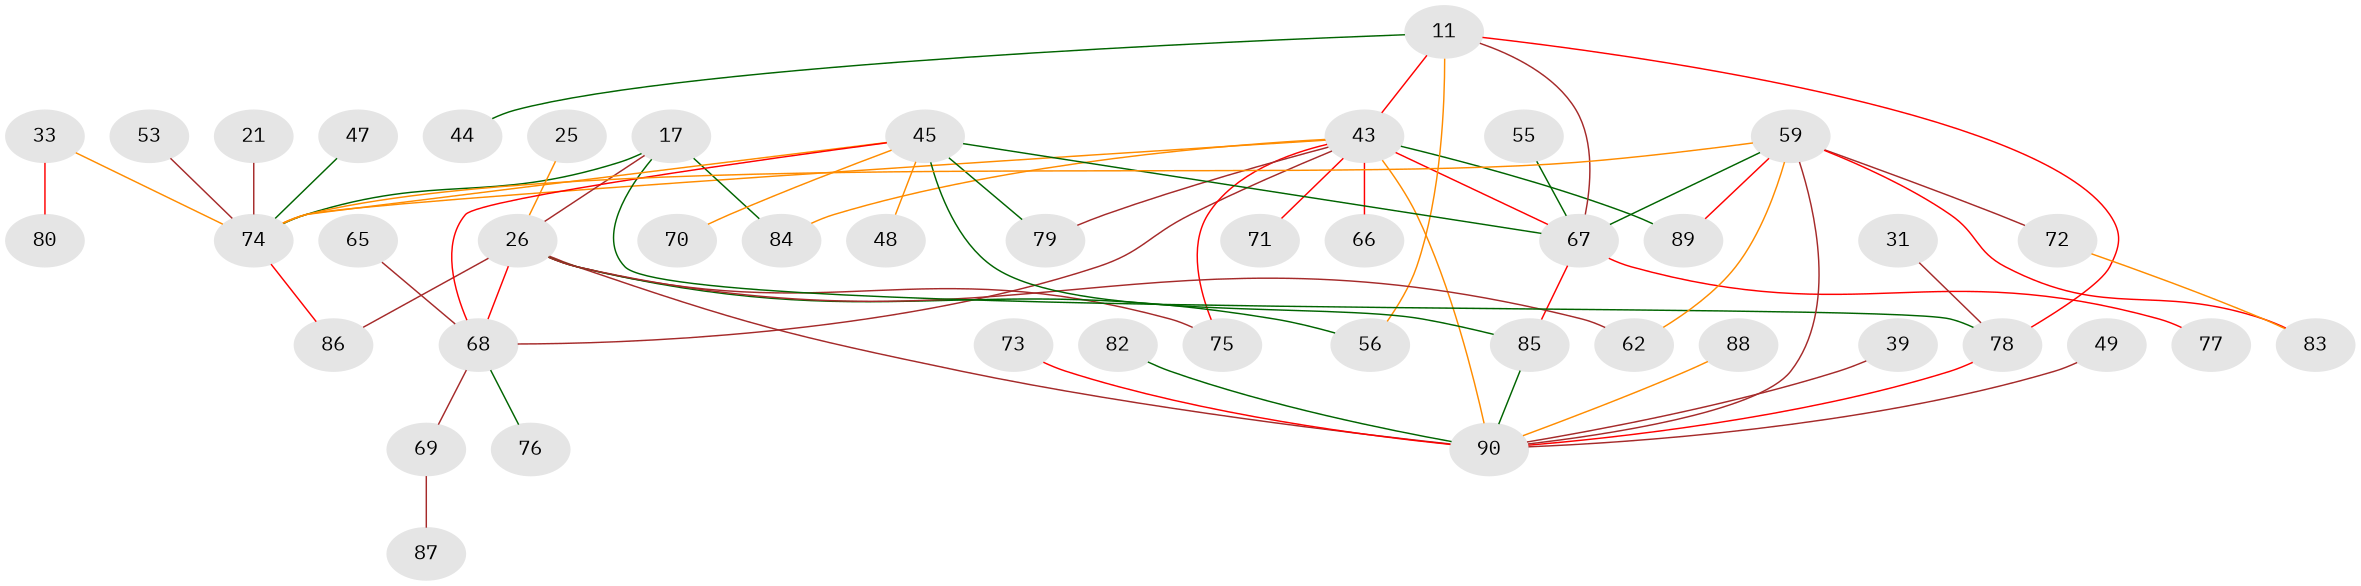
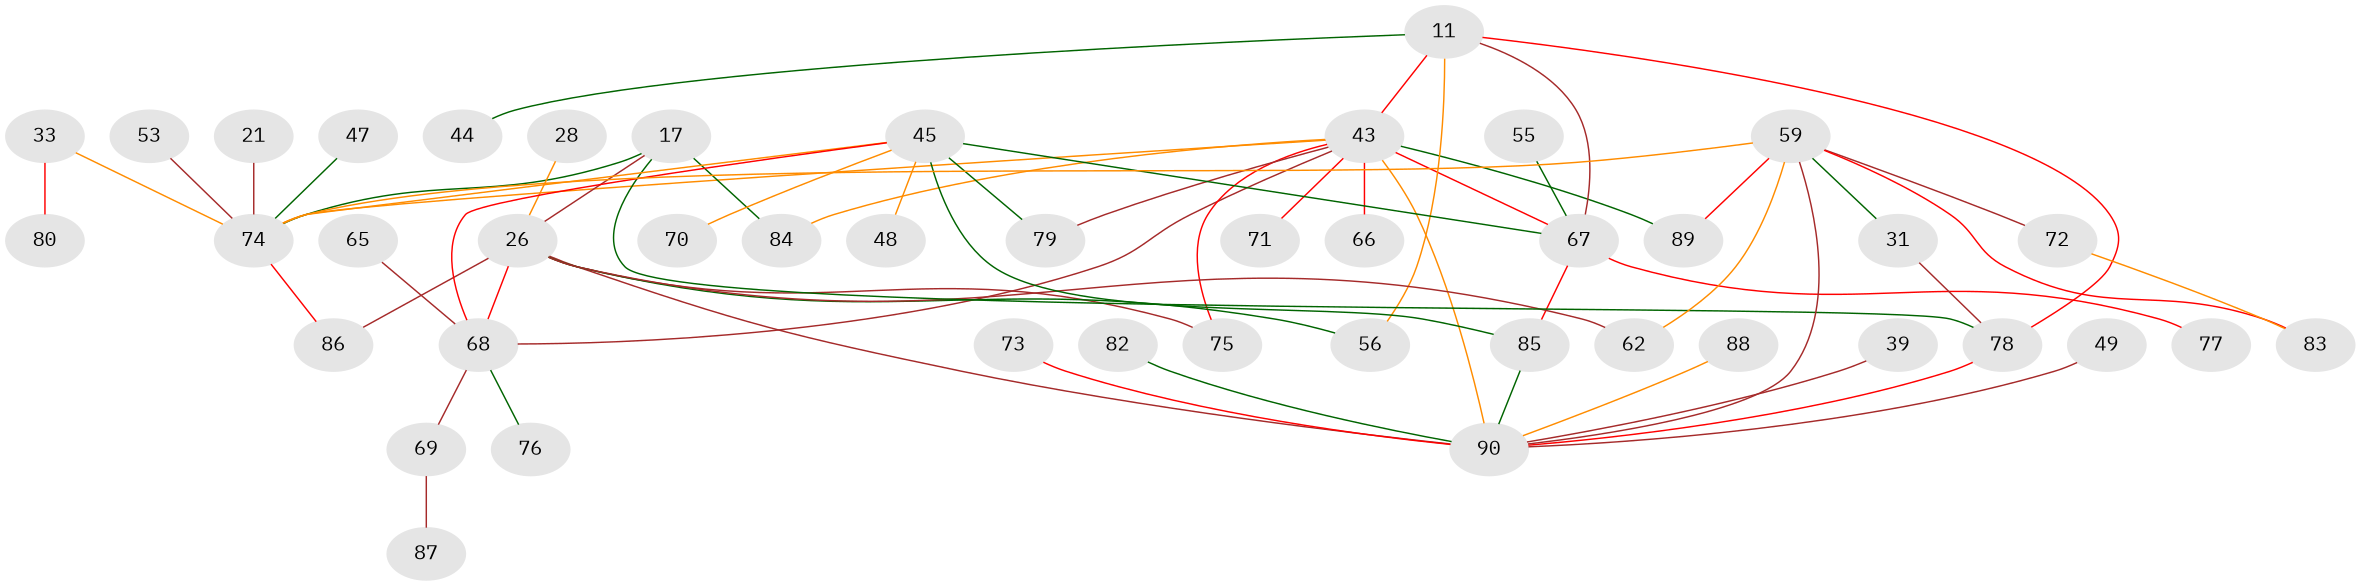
node "25": label "25" -> "28"
edge "59" -- "67": now "59" -- "31"
